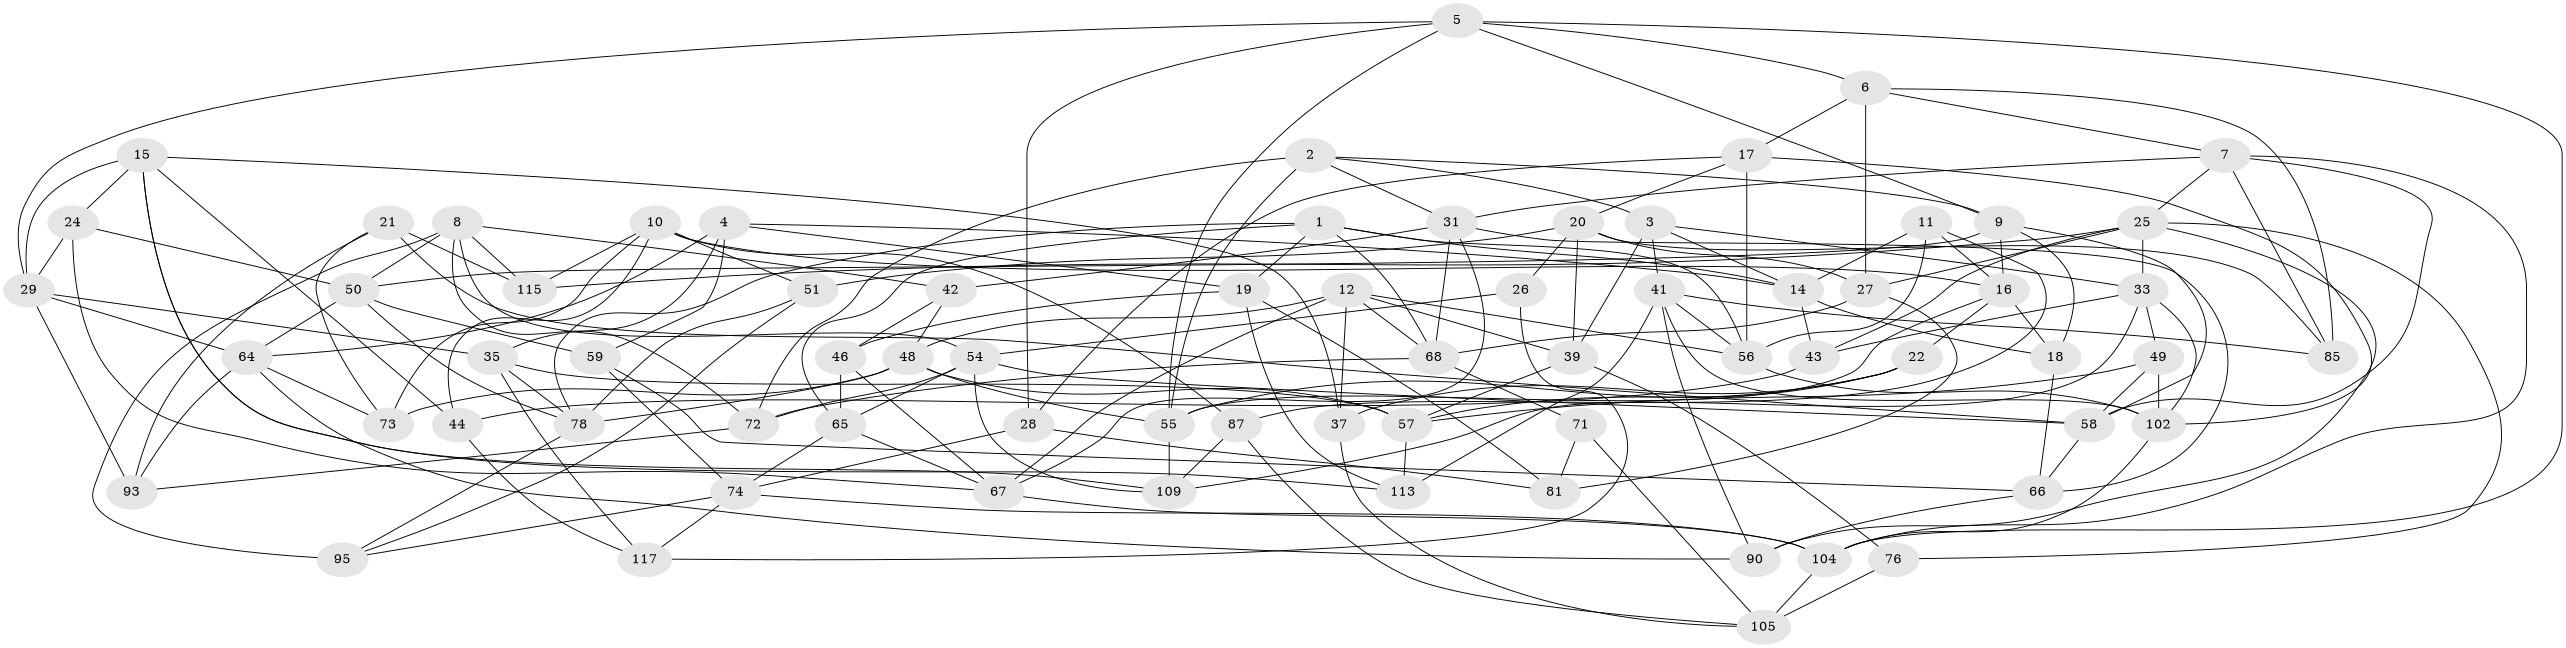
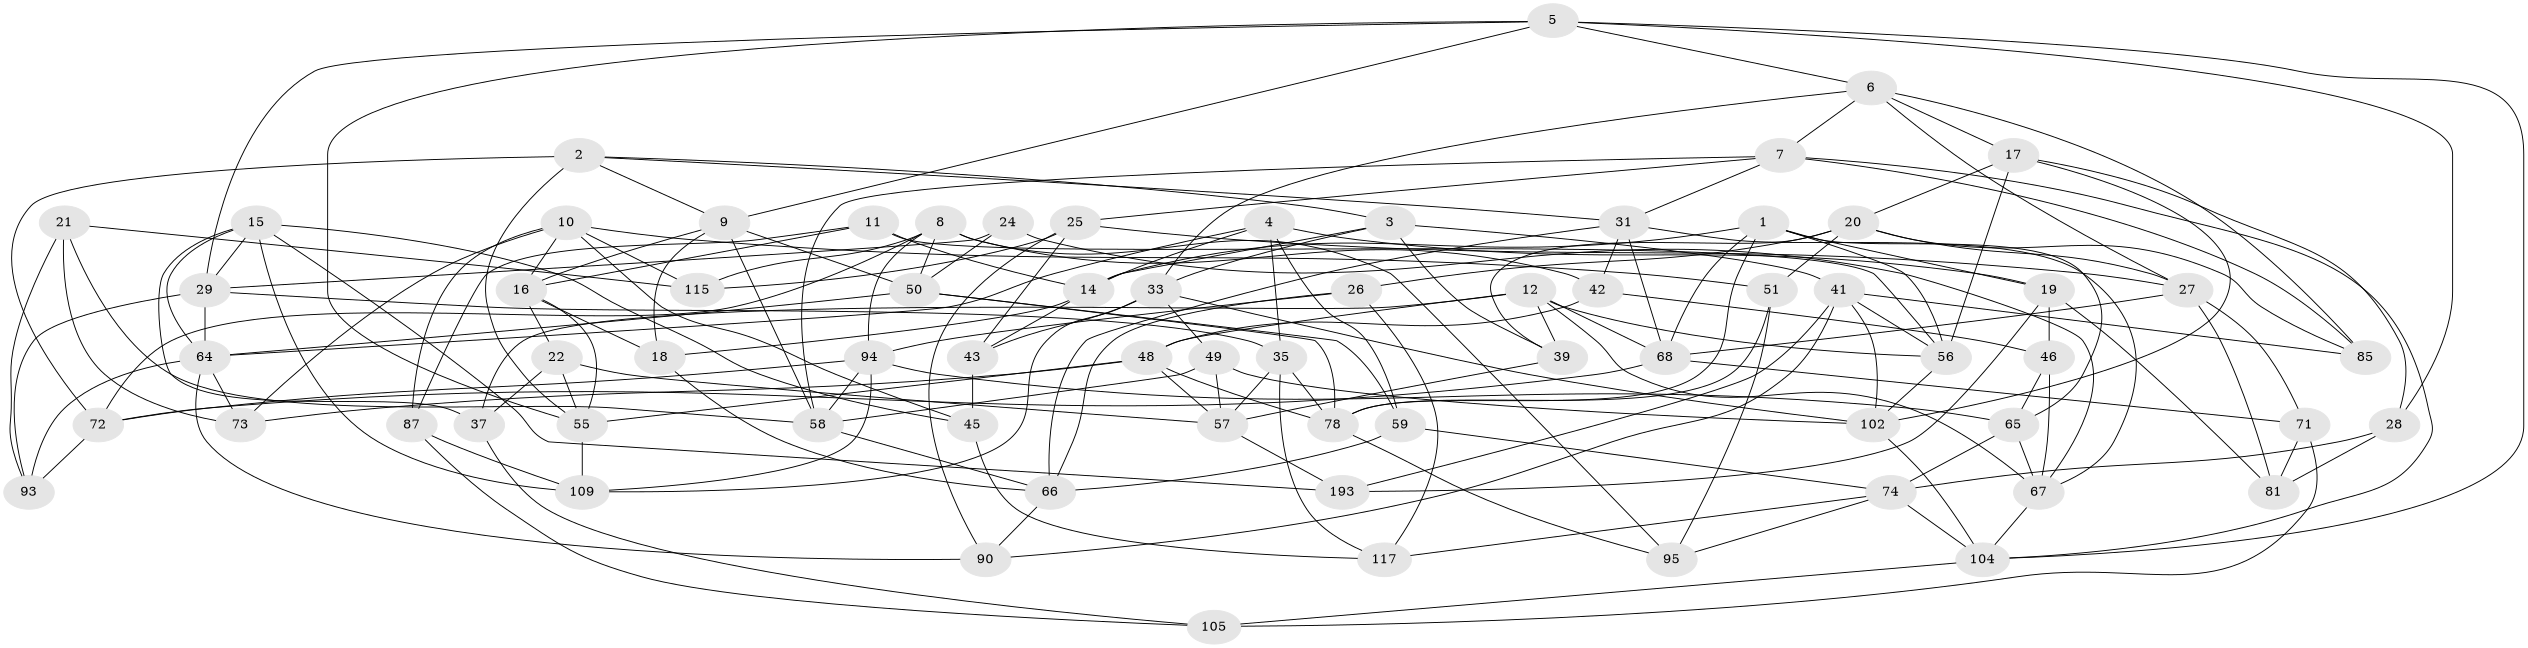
edge "15" -- "24": now "15" -- "64"
edge "25" -- "33": now "6" -- "33"
edge "26" -- "66": added
edge "27" -- "71": added
node "54": label "54" -> "94"
node "44": label "44" -> "45"
node "113": label "113" -> "193"
node "76": removed
